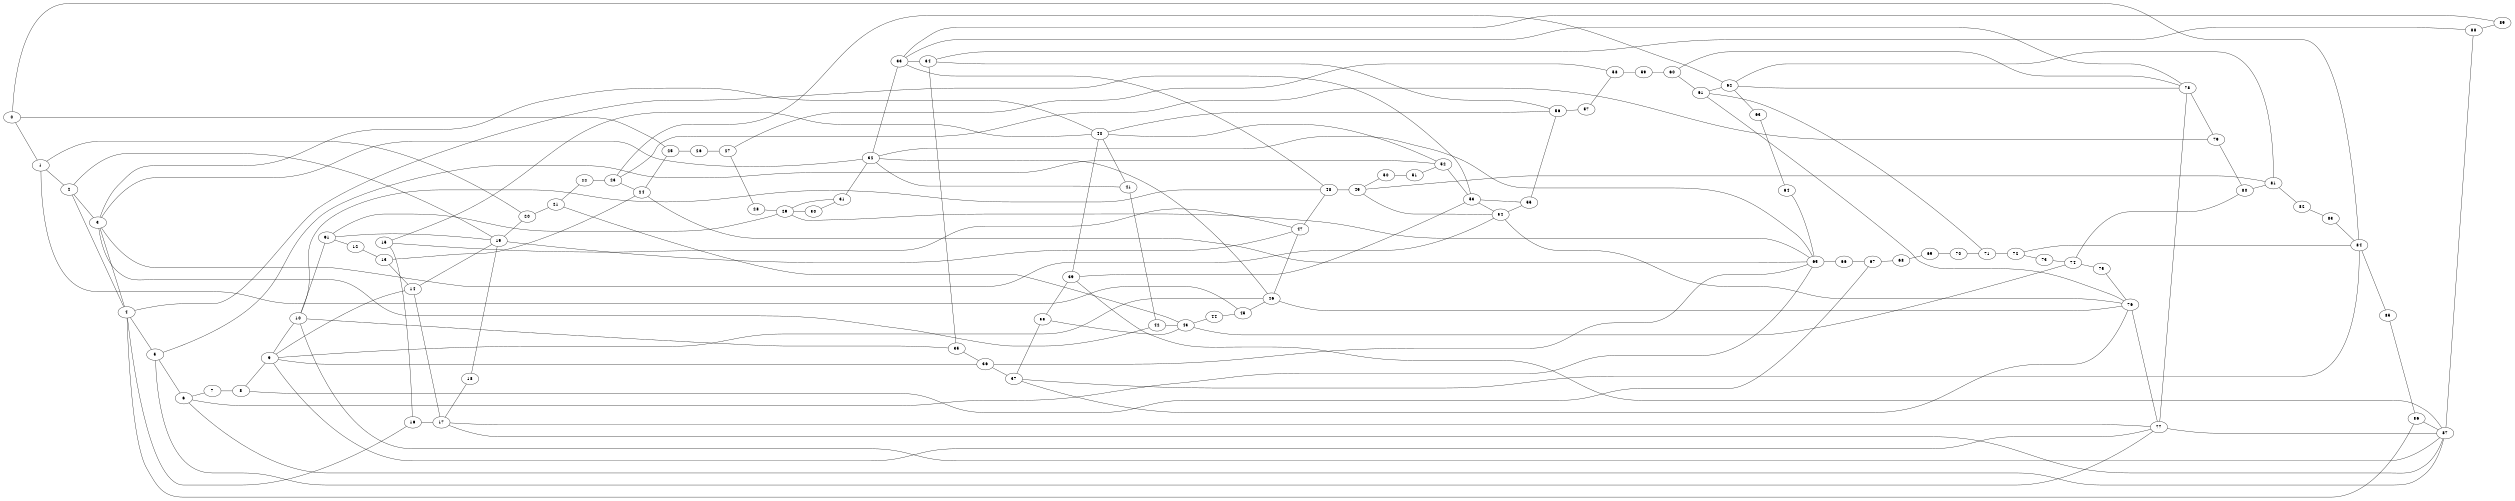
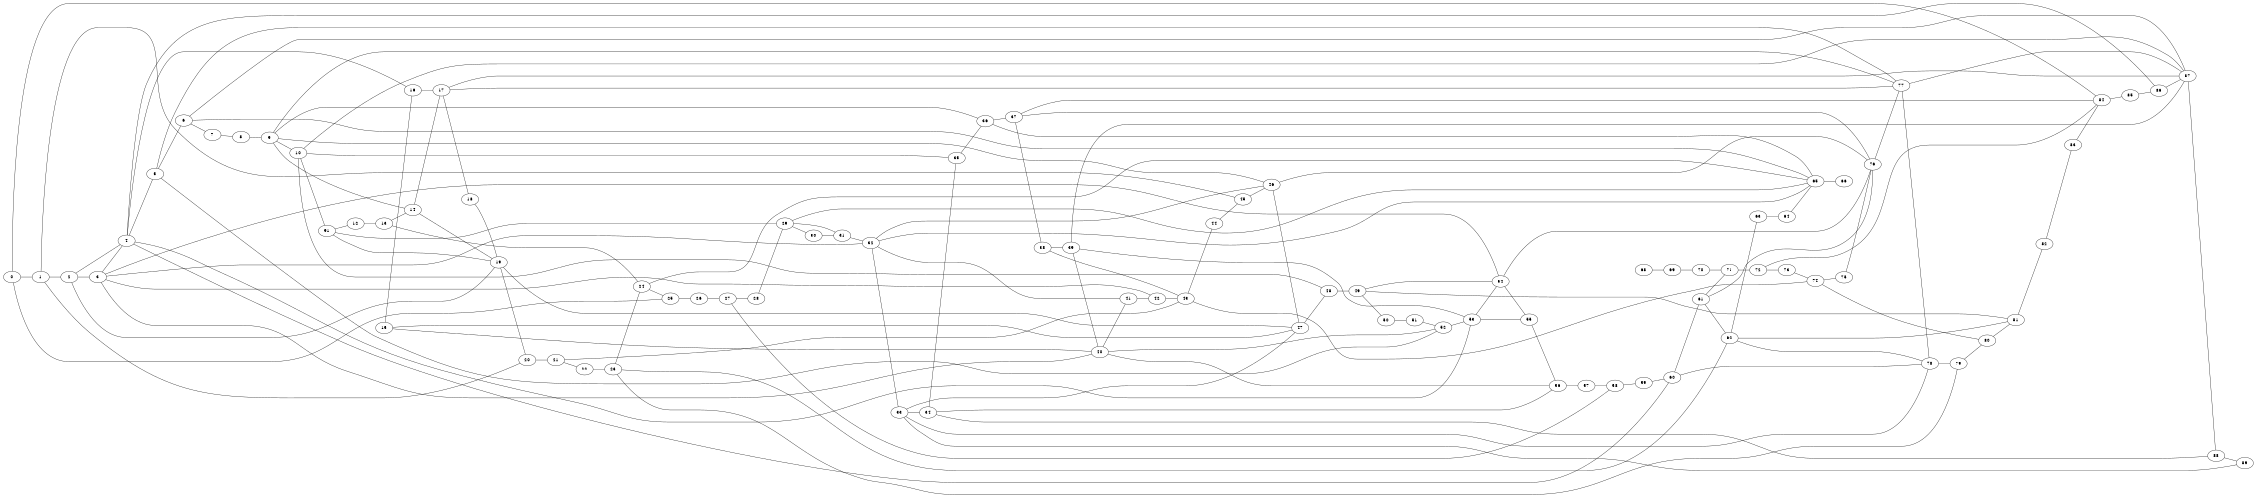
edge "33" -- "48": now "33" -- "47"
node "67": removed
edge "4" -- "60": added
